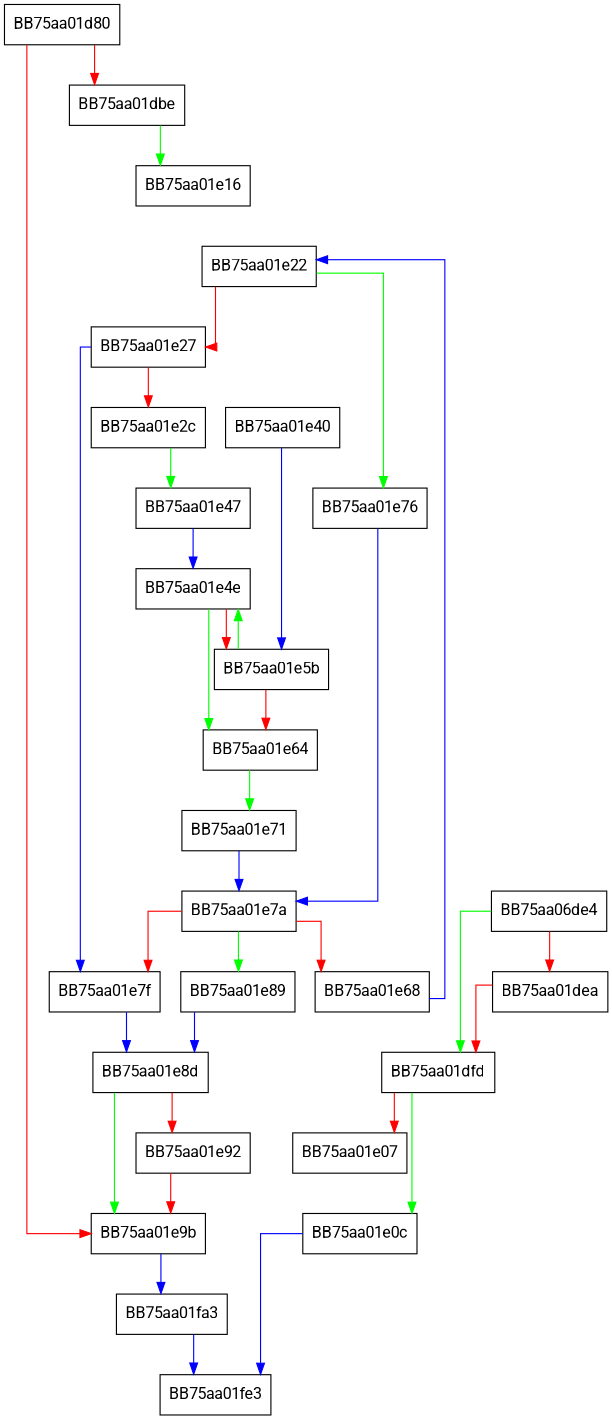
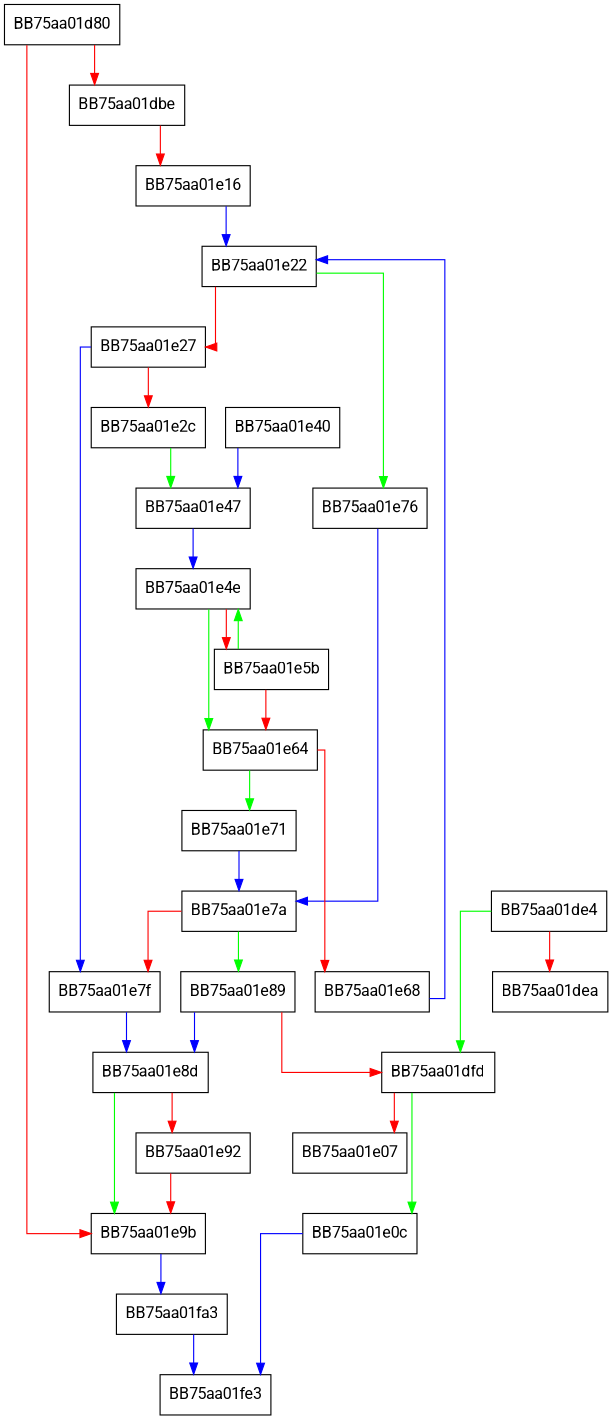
edge "BB75aa01dbe" -> "BB75aa01e16": color green -> red
edge "BB75aa01e16" -> "BB75aa01e22": added
edge "BB75aa01e40" -> "BB75aa01e5b": now "BB75aa01e40" -> "BB75aa01e47"
node "BB75aa06de4": label "BB75aa06de4" -> "BB75aa01de4"
edge "BB75aa01e7a" -> "BB75aa01e68": now "BB75aa01e64" -> "BB75aa01e68"
edge "BB75aa01dea" -> "BB75aa01dfd": now "BB75aa01e89" -> "BB75aa01dfd"
